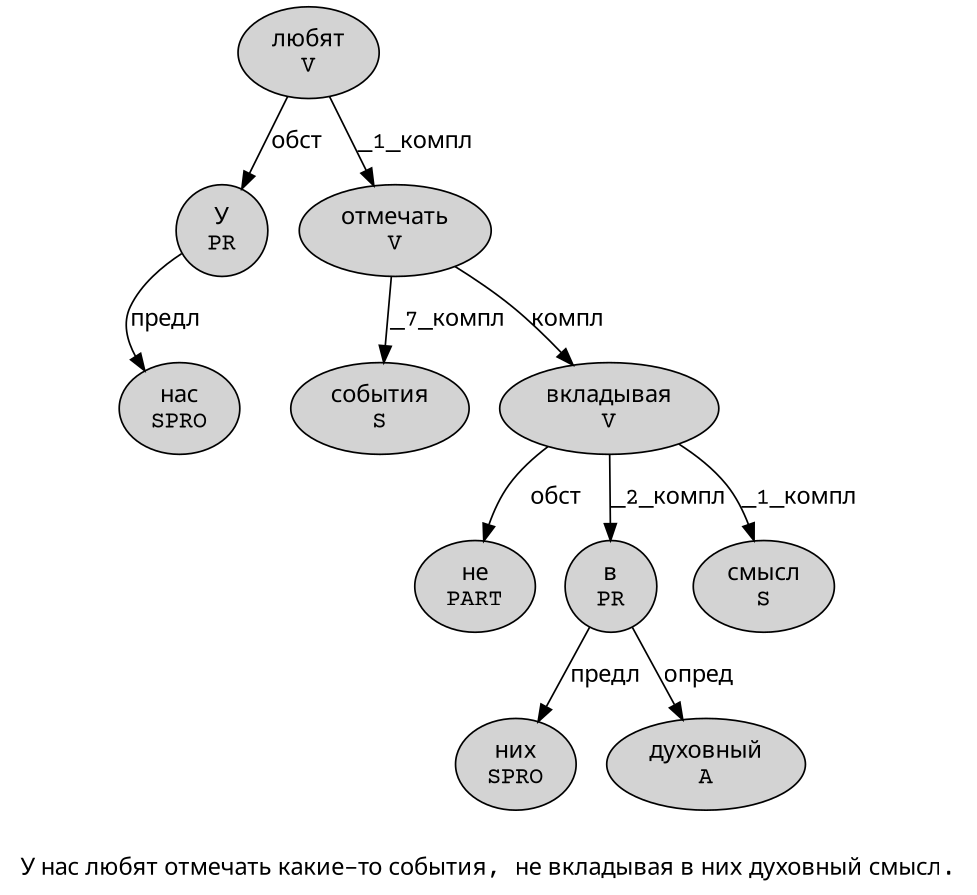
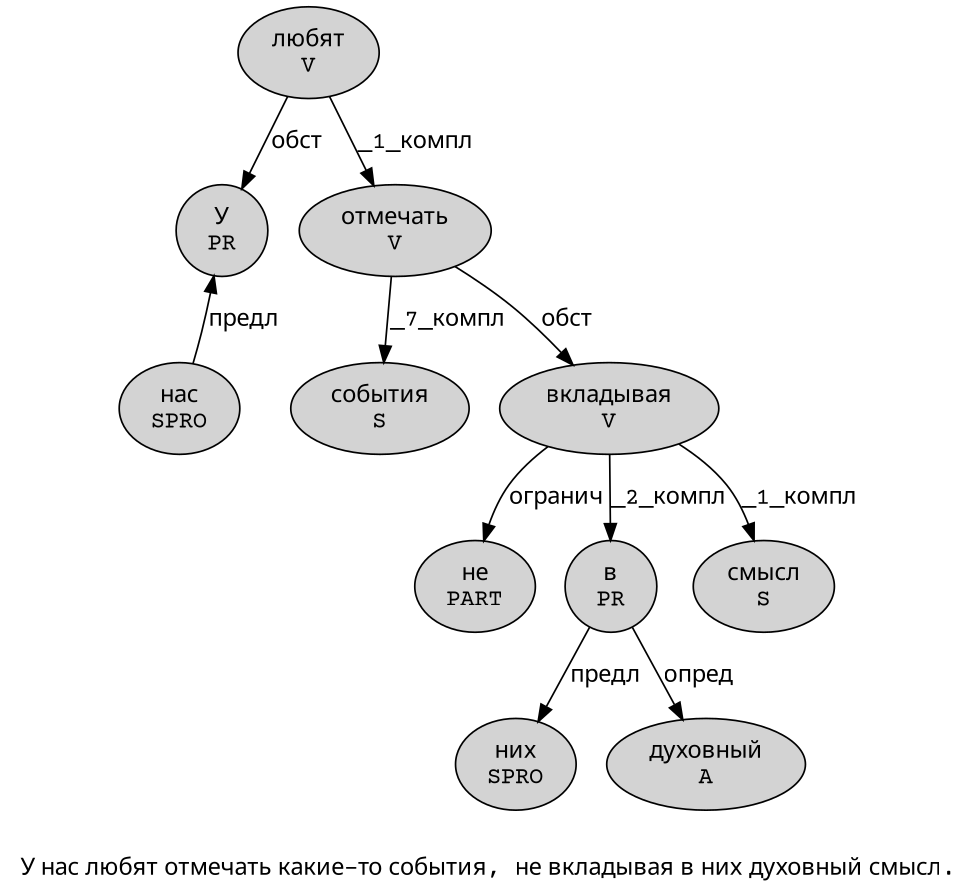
edge "У PR" -> "нас SPRO": reversed
edge "отмечать V" -> "вкладывая V": label "компл" -> "обст"
edge "вкладывая V" -> "не PART": label "обст" -> "огранич"
